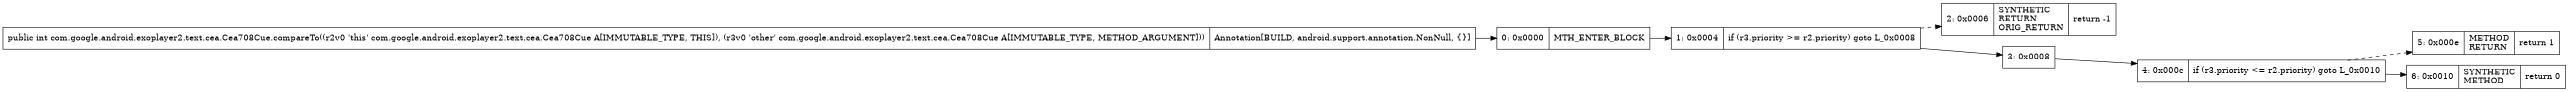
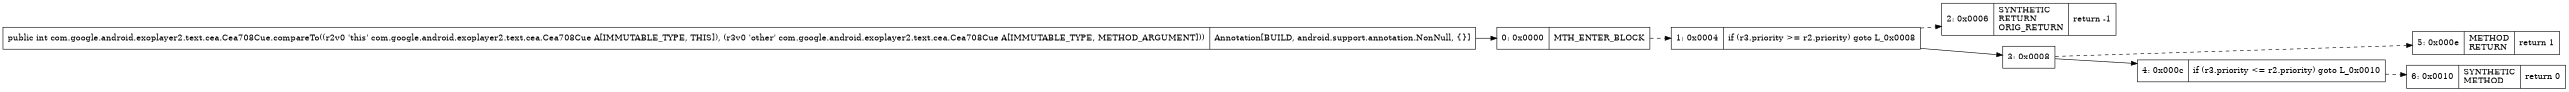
edge "0: 0x0000" -> "1: 0x0004": style solid -> dashed
edge "4: 0x000c" -> "5: 0x000e": now "3: 0x0008" -> "5: 0x000e"
edge "4: 0x000c" -> "6: 0x0010": style solid -> dashed
